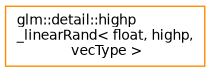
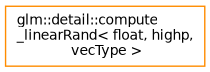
node "glm::detail::highp _linearRand< float, highp, vecType >": label "glm::detail::highp _linearRand< float, highp, vecType >" -> "glm::detail::compute _linearRand< float, highp, vecType >"
